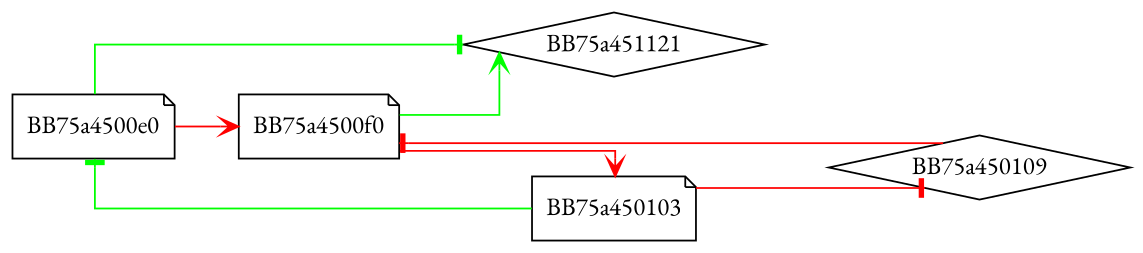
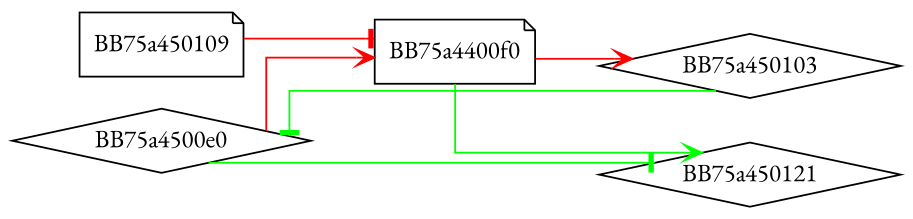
node "BB75a451121": label "BB75a451121" -> "BB75a450121"
node "BB75a4500e0": shape note -> diamond
node "BB75a4500f0": label "BB75a4500f0" -> "BB75a4400f0"
node "BB75a450109": shape diamond -> note
edge "BB75a450103" -> "BB75a450109": removed
node "BB75a450103": shape note -> diamond
